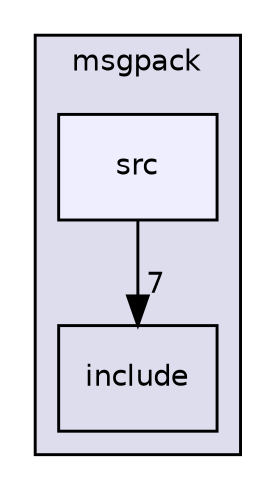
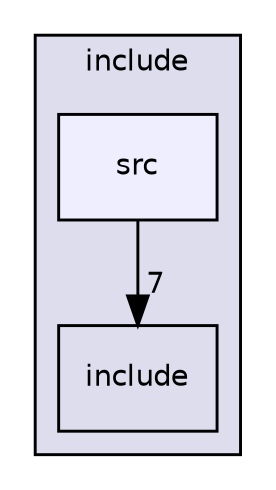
cluster "msgpack": label "msgpack" -> "include"
